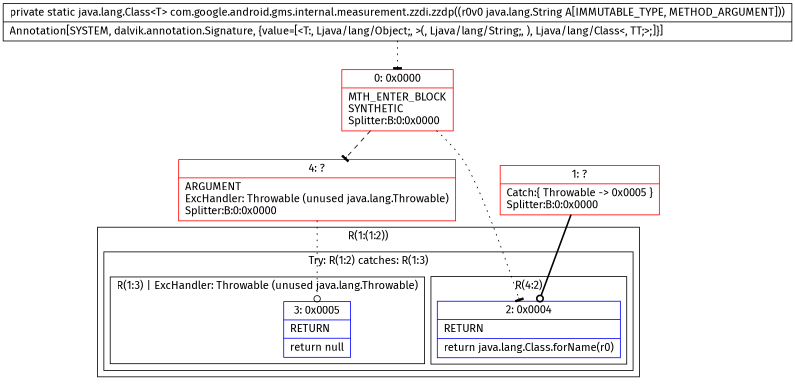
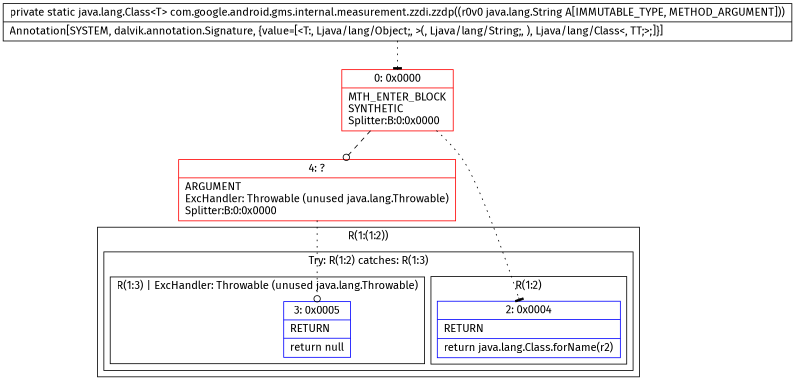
edge "0: 0x0000" -> "4: ?": arrowhead tee -> odot
node "1: ?": removed
cluster "R(4:2)": label "R(4:2)" -> "R(1:2)"
node "2: 0x0004": text "return java.lang.Class.forName(r0)" -> "return java.lang.Class.forName(r2)"
